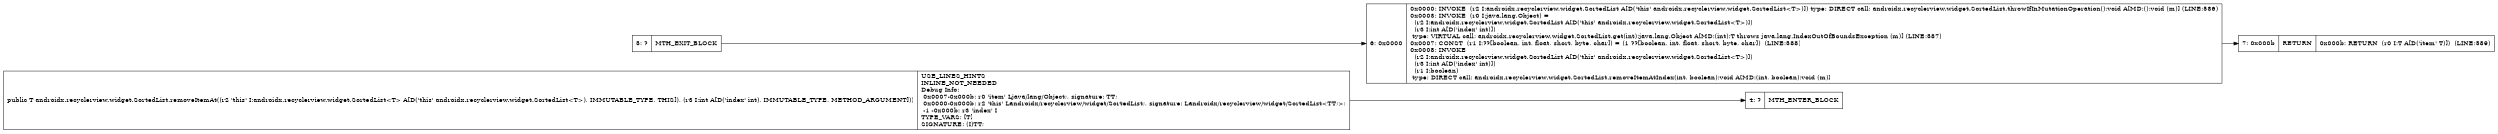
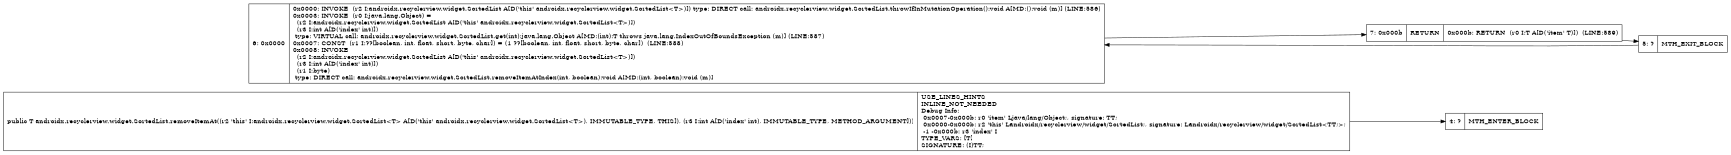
edge "7: 0x000b" -> "5: ?": added
node "6: 0x0000": text "(r1 I:boolean)" -> "(r1 I:byte)"
